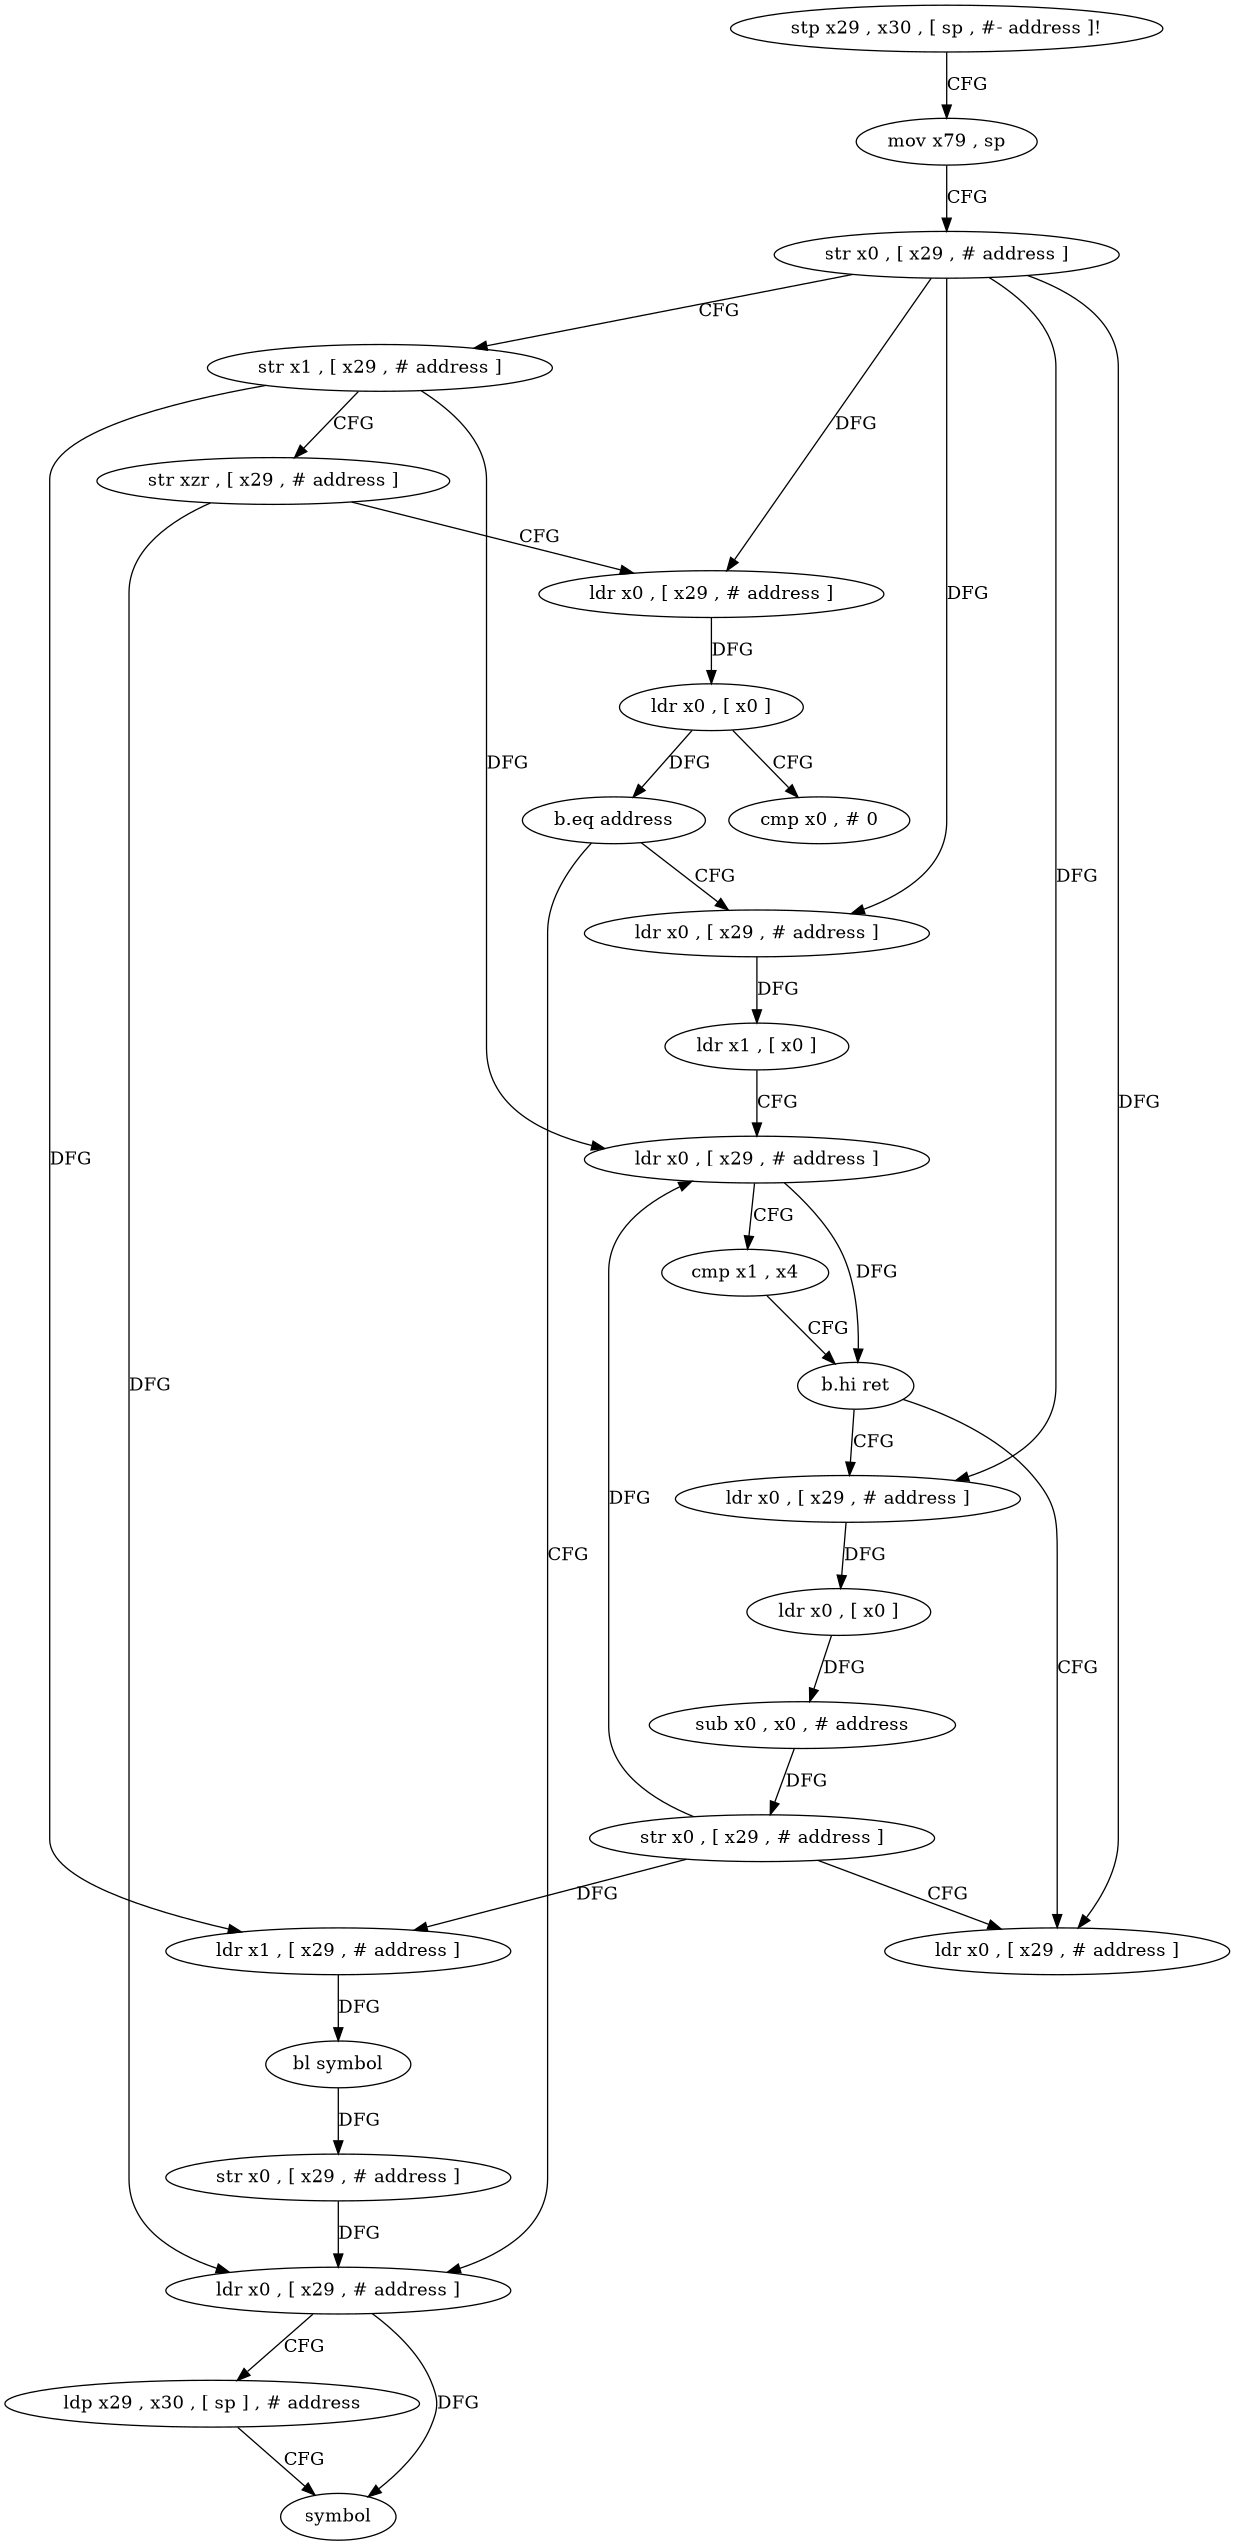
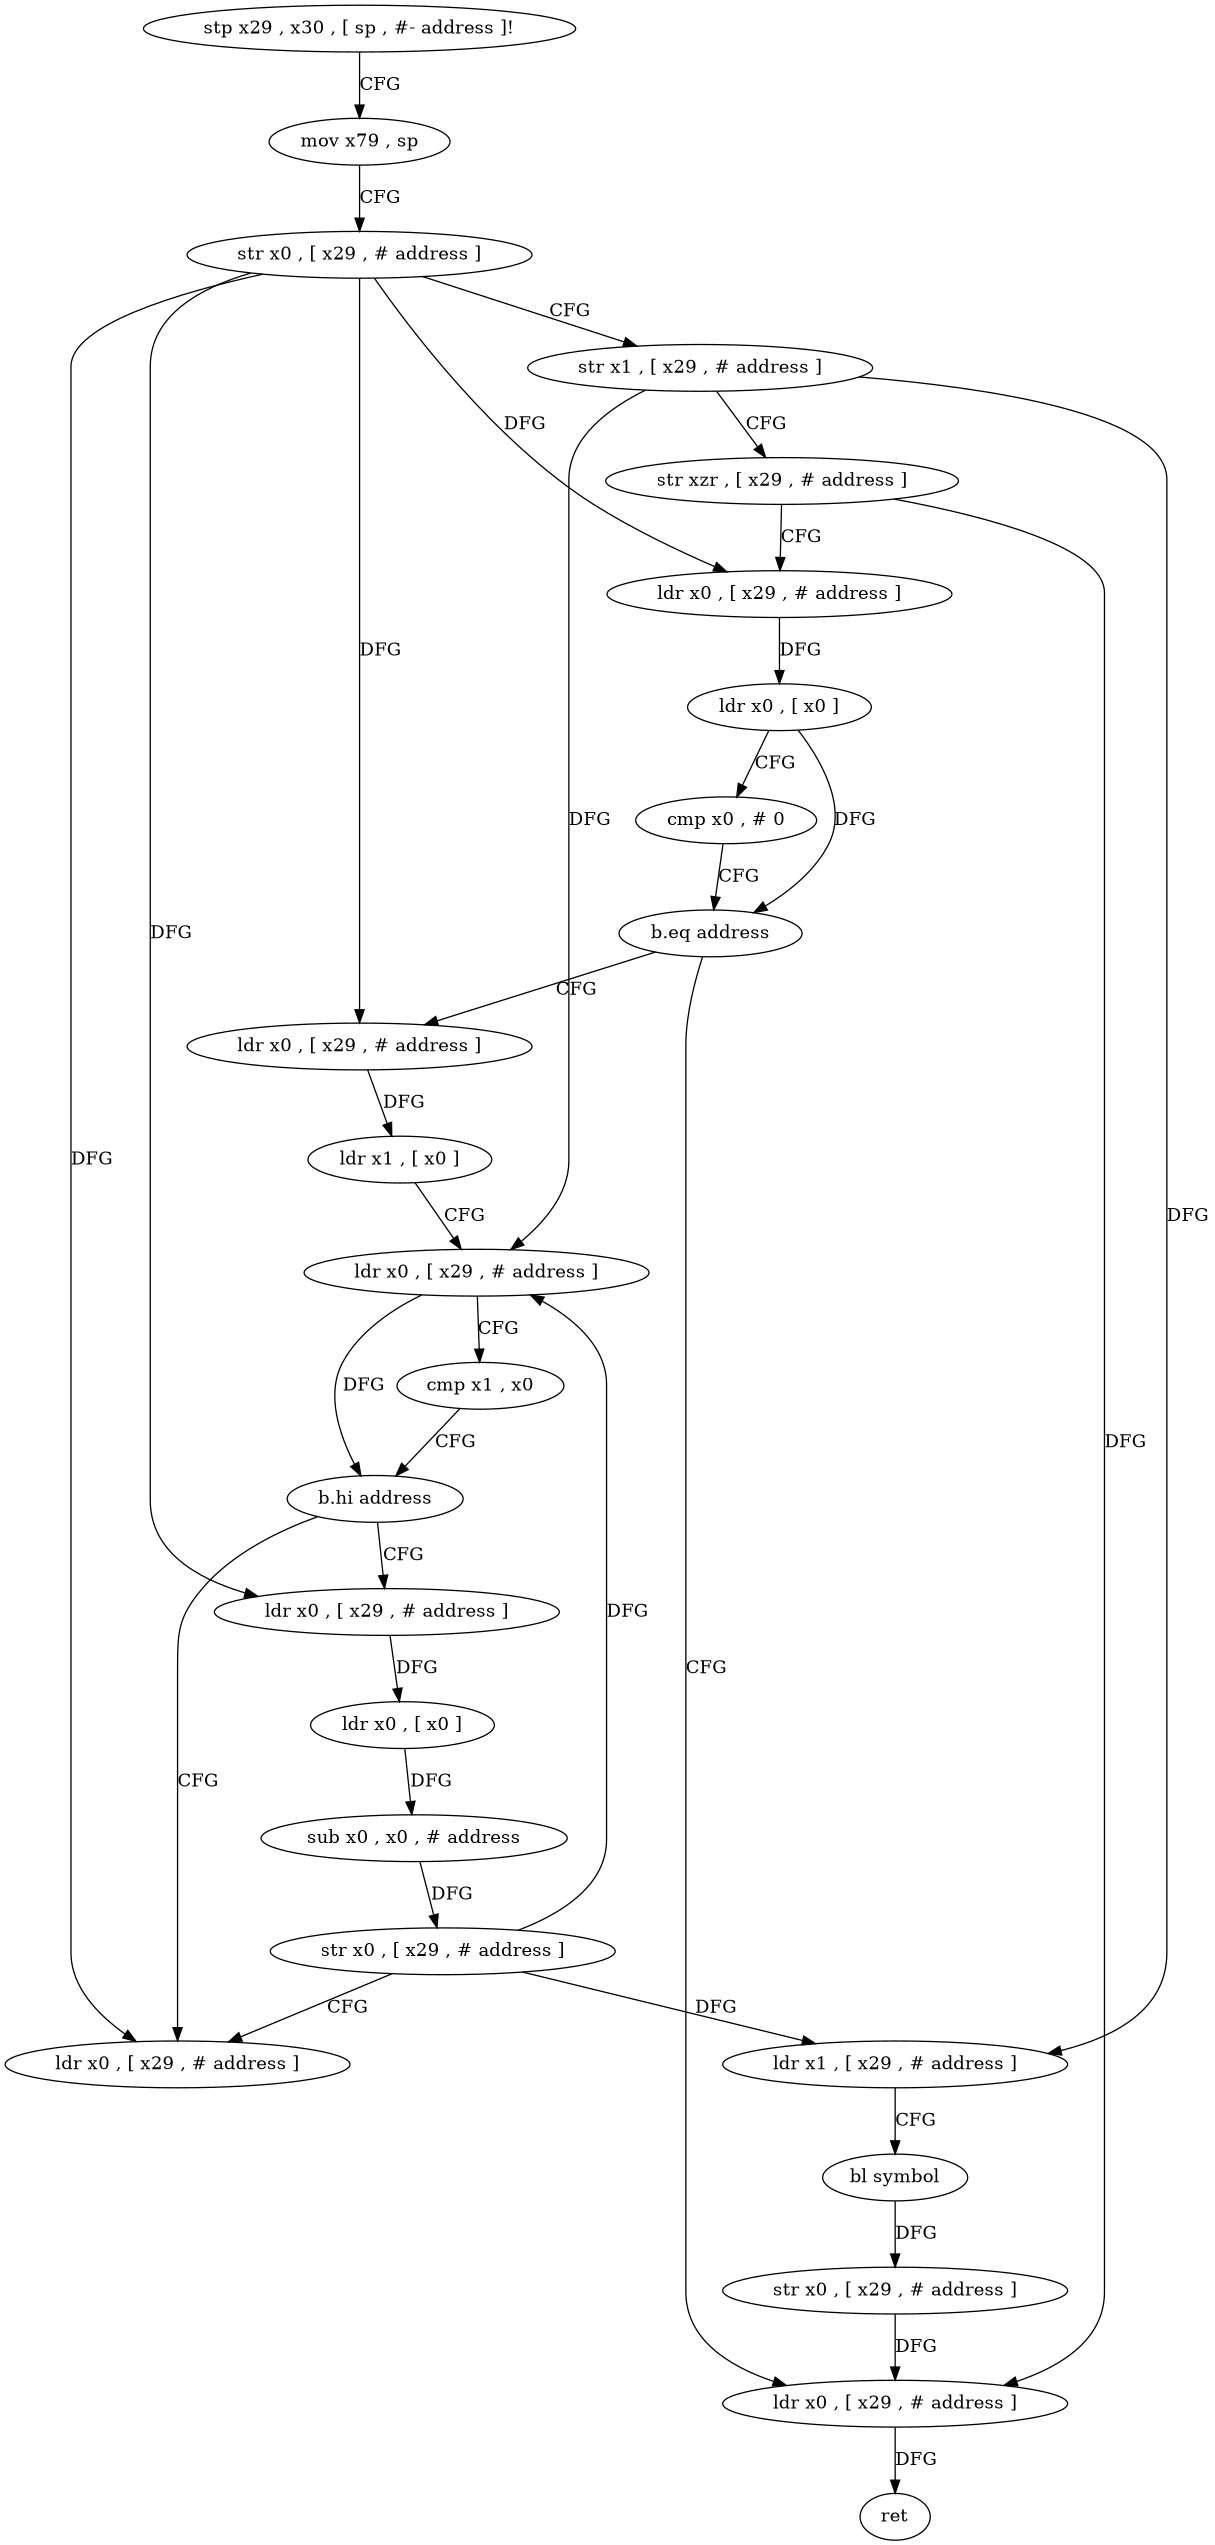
edge "cmp x0 , # 0" -> "b.eq address": added, label "CFG"
node "cmp x1 , x4": label "cmp x1 , x4" -> "cmp x1 , x0"
node "b.hi ret": label "b.hi ret" -> "b.hi address"
edge "ldr x1 , [ x29 , # address ]" -> "bl symbol": label "DFG" -> "CFG"
node "ldp x29 , x30 , [ sp ] , # address": removed
node "symbol": label "symbol" -> "ret"
